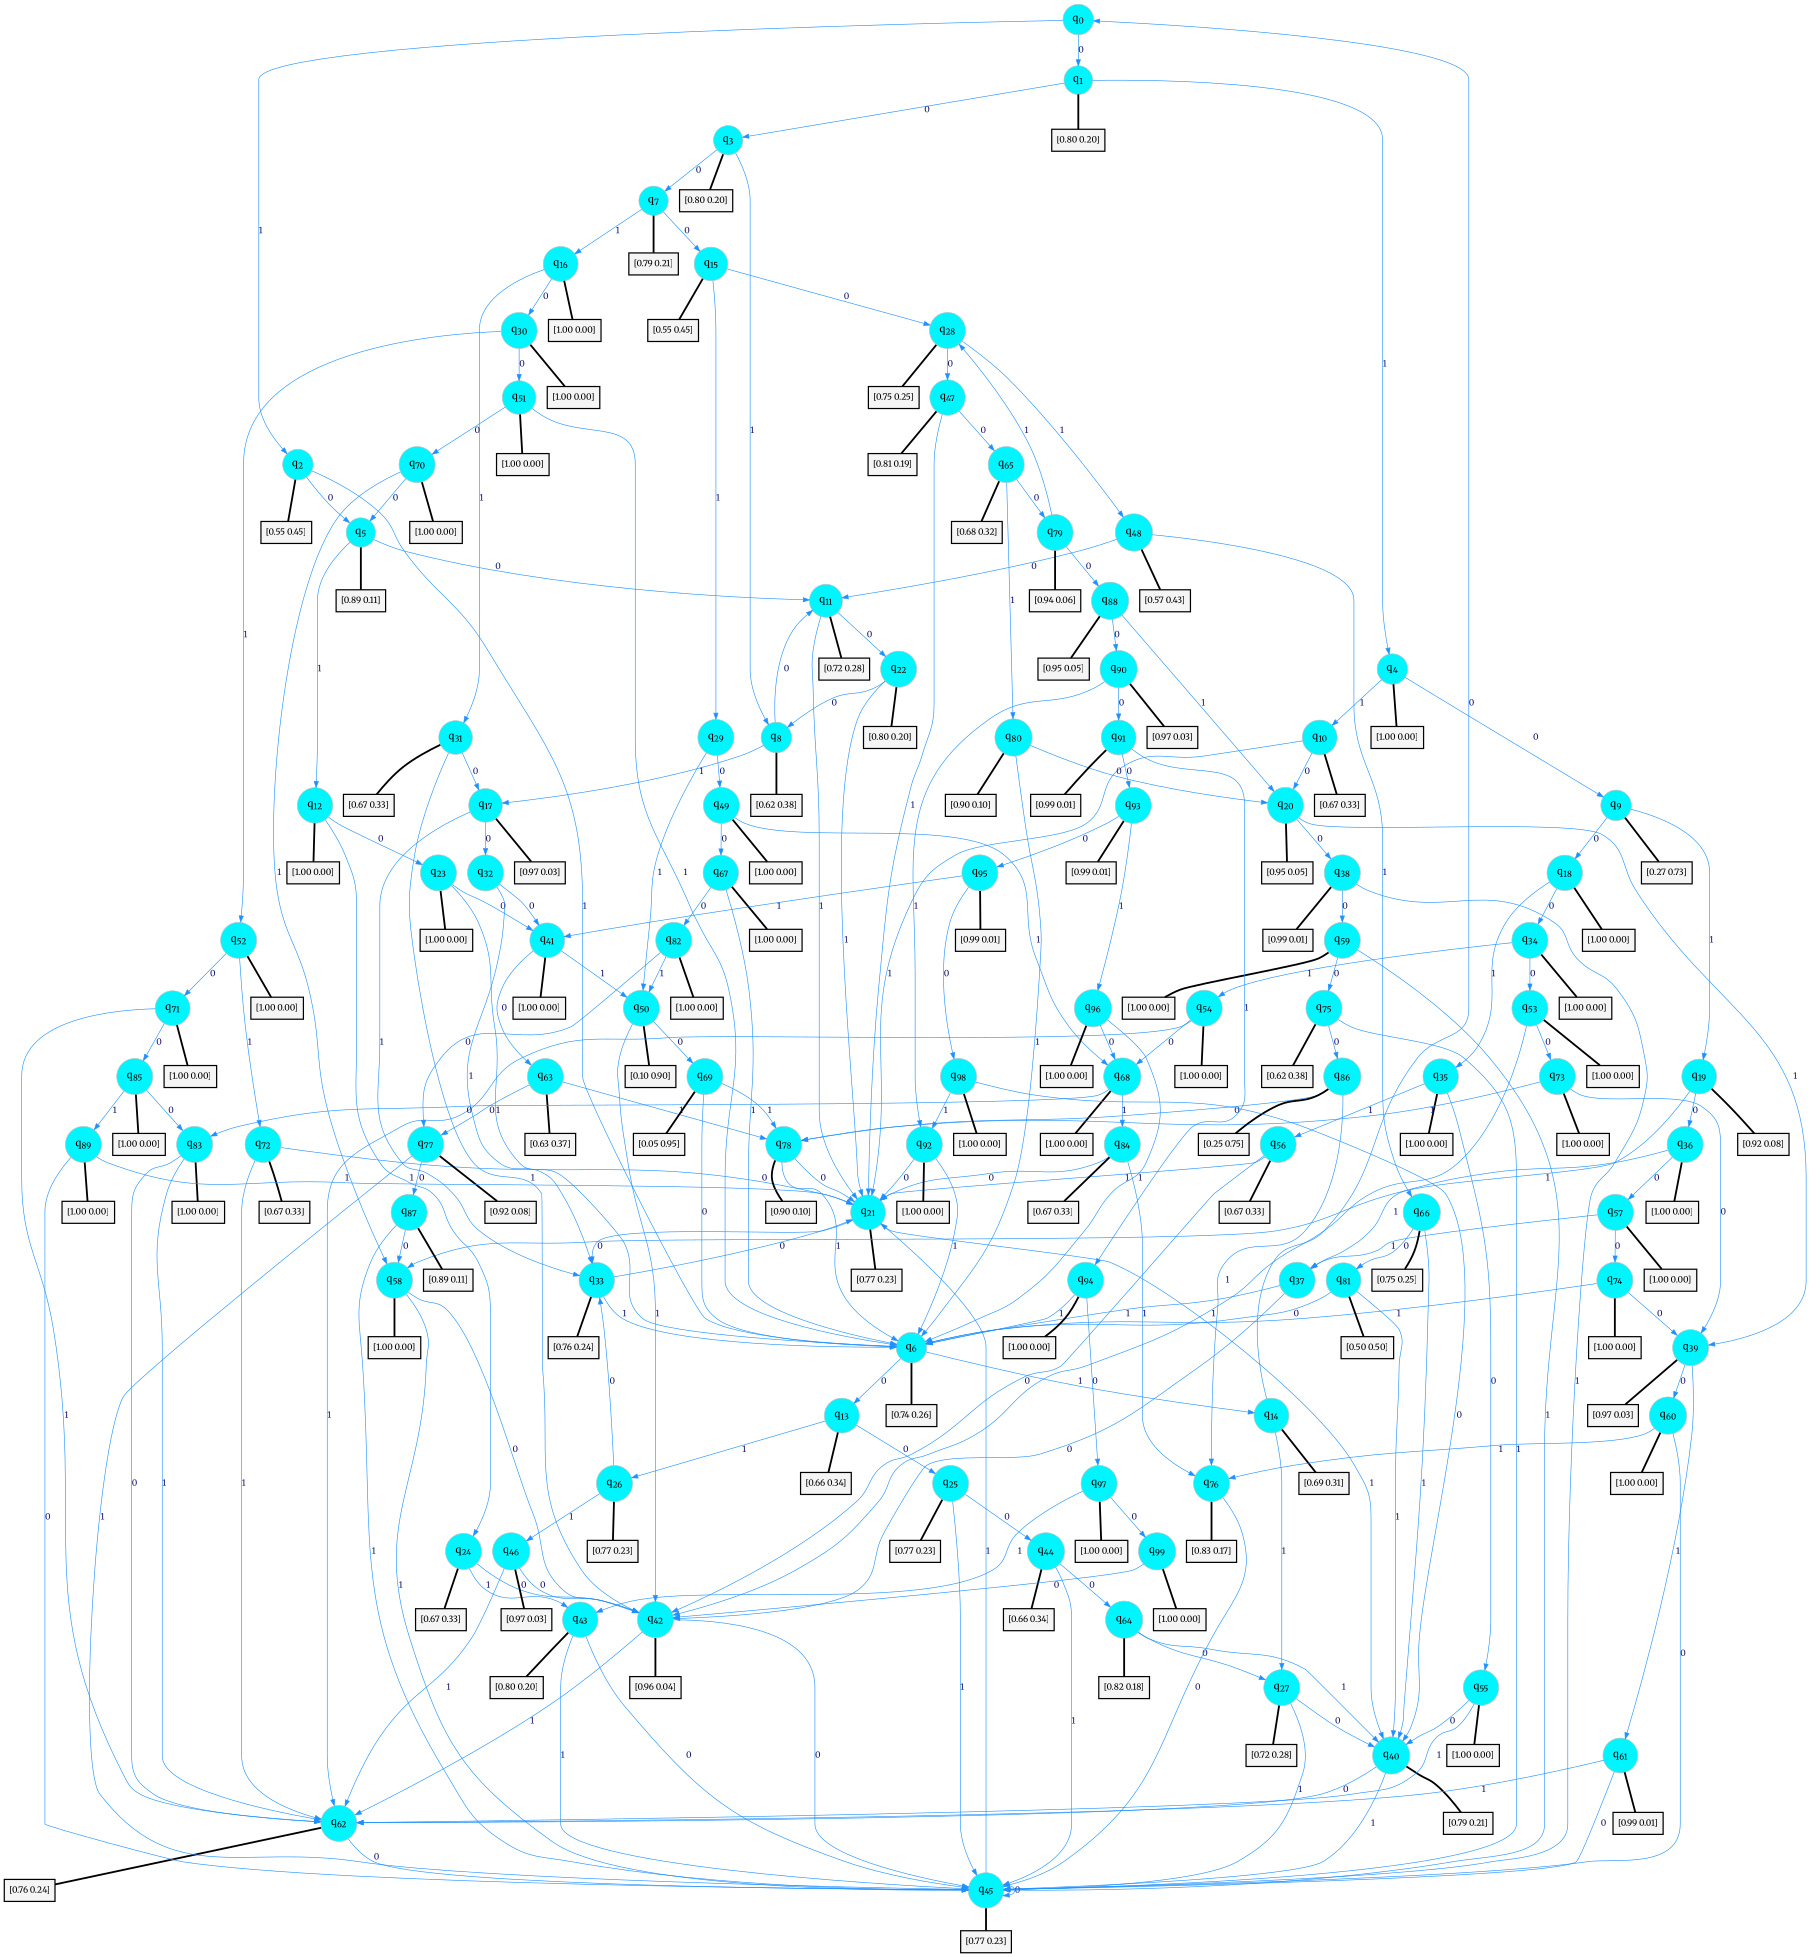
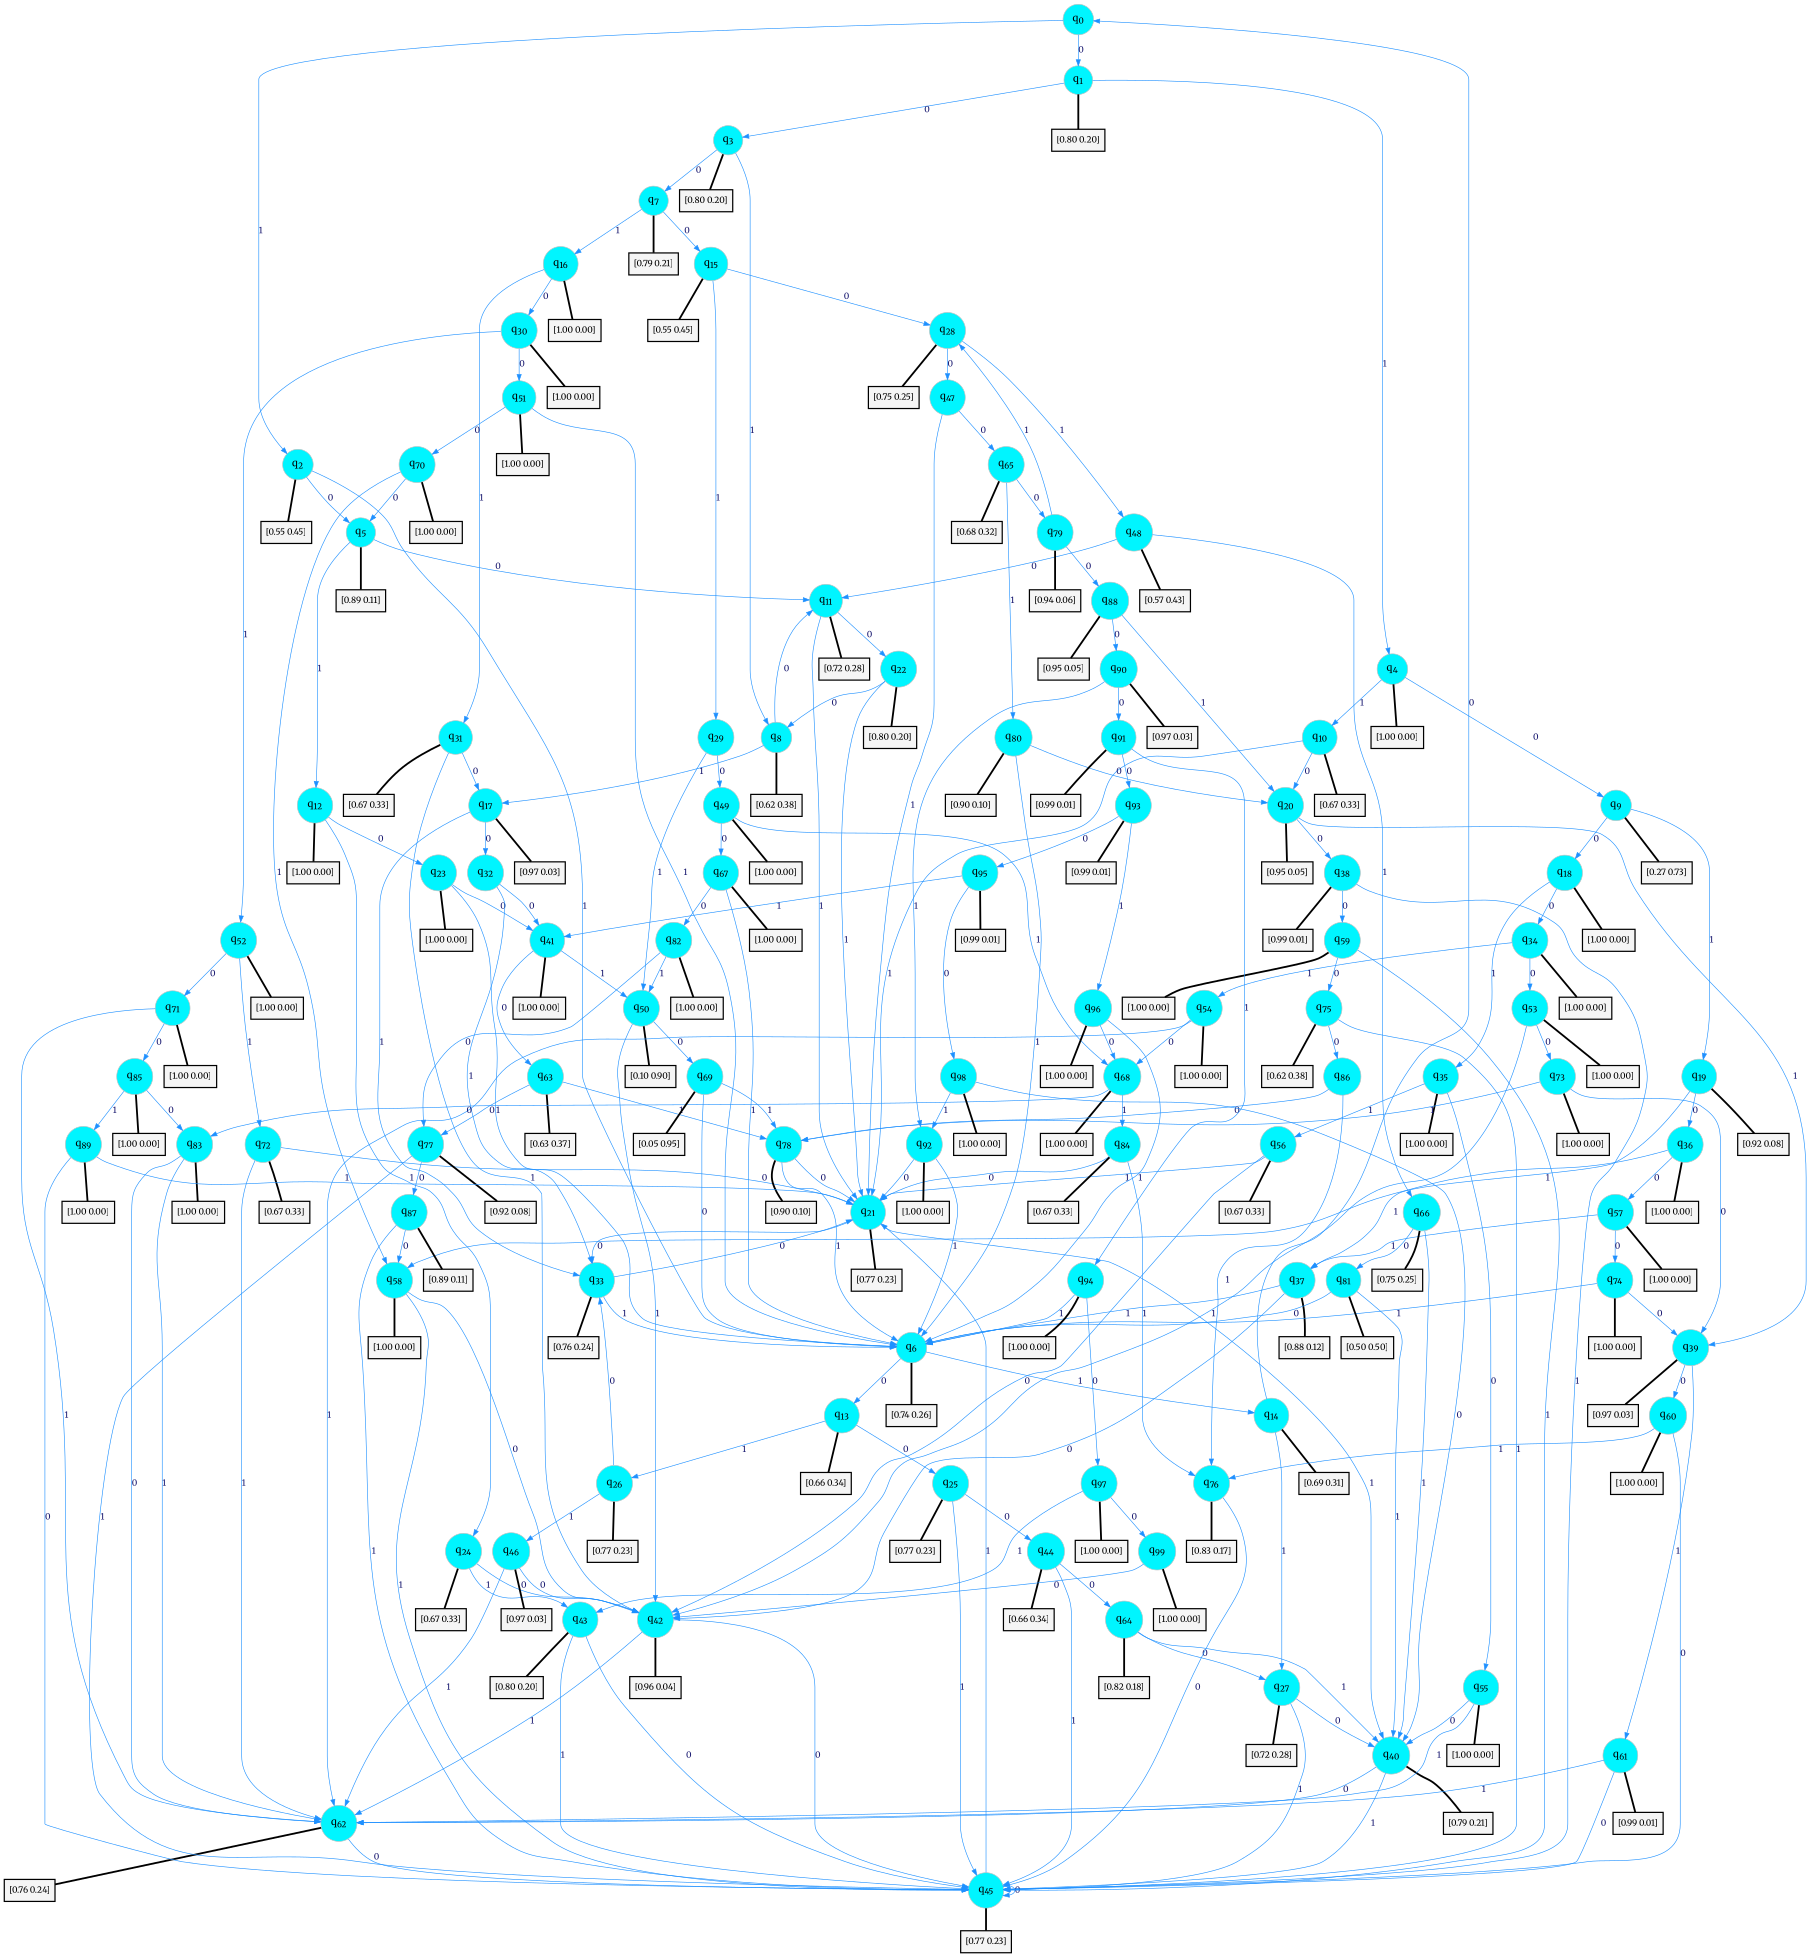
node "[0.81 0.19]": removed
node "[0.25 0.75]": removed
node "[0.88 0.12]": added
